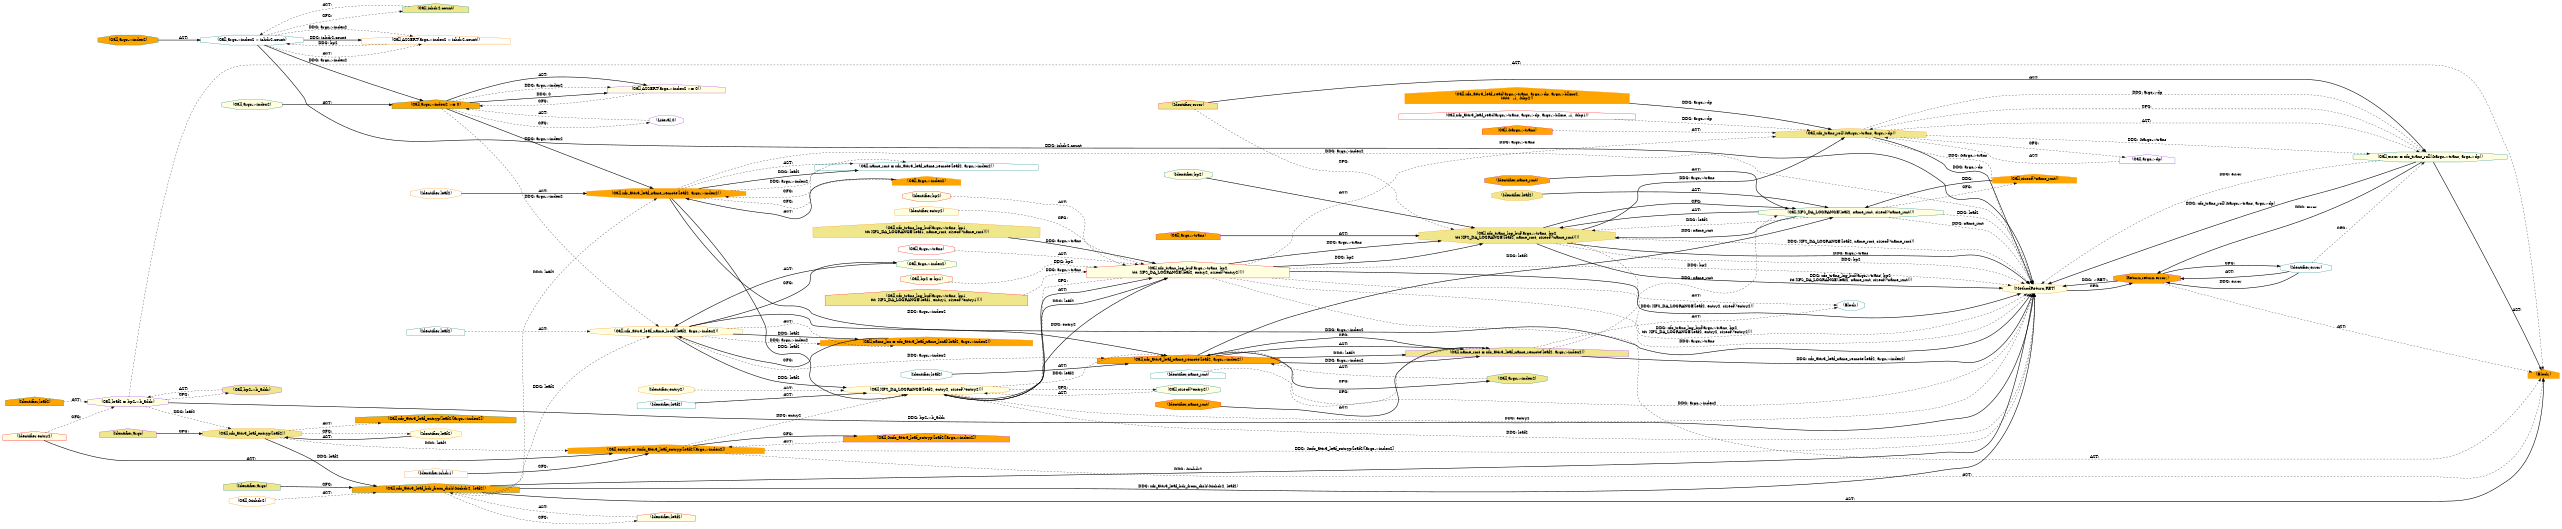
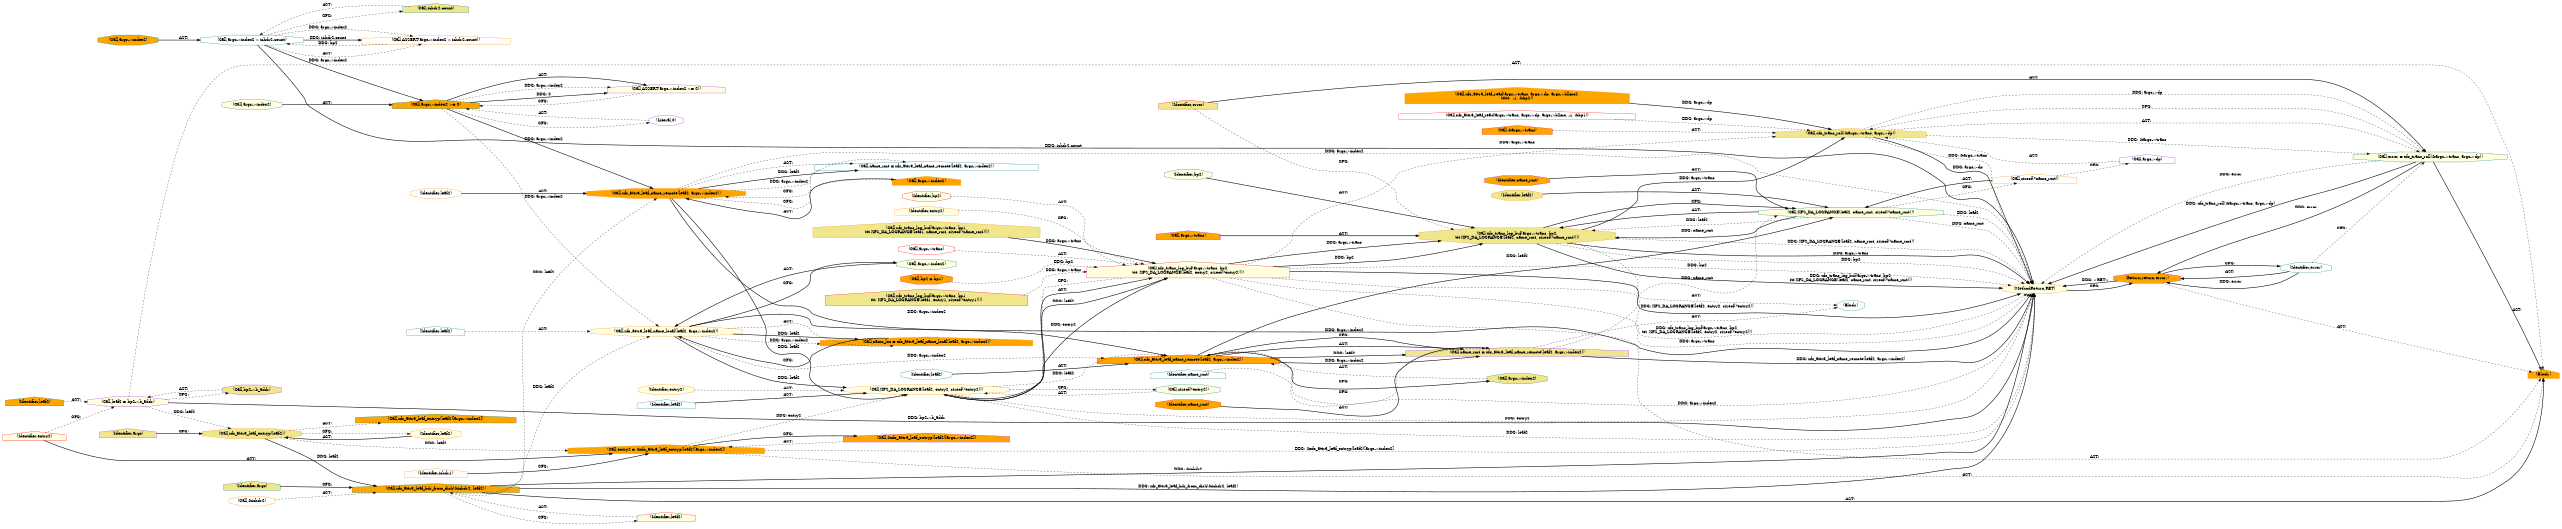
edge "(Call,xfs_trans_roll(&args->trans, args->dp))" -> "(Call,args->dp)": now "(Call,sizeof(*name_rmt))" -> "(Call,args->dp)"
edge "(Call,sizeof(*name_rmt))" -> "(Call,XFS_DA_LOGRANGE(leaf2, name_rmt, sizeof(*name_rmt)))": label "DDG: " -> "AST: "
node "(Call,sizeof(*name_rmt))": fillcolor orange -> white
node "(Call,bp2 = bp1)": fillcolor lightyellow -> orange
